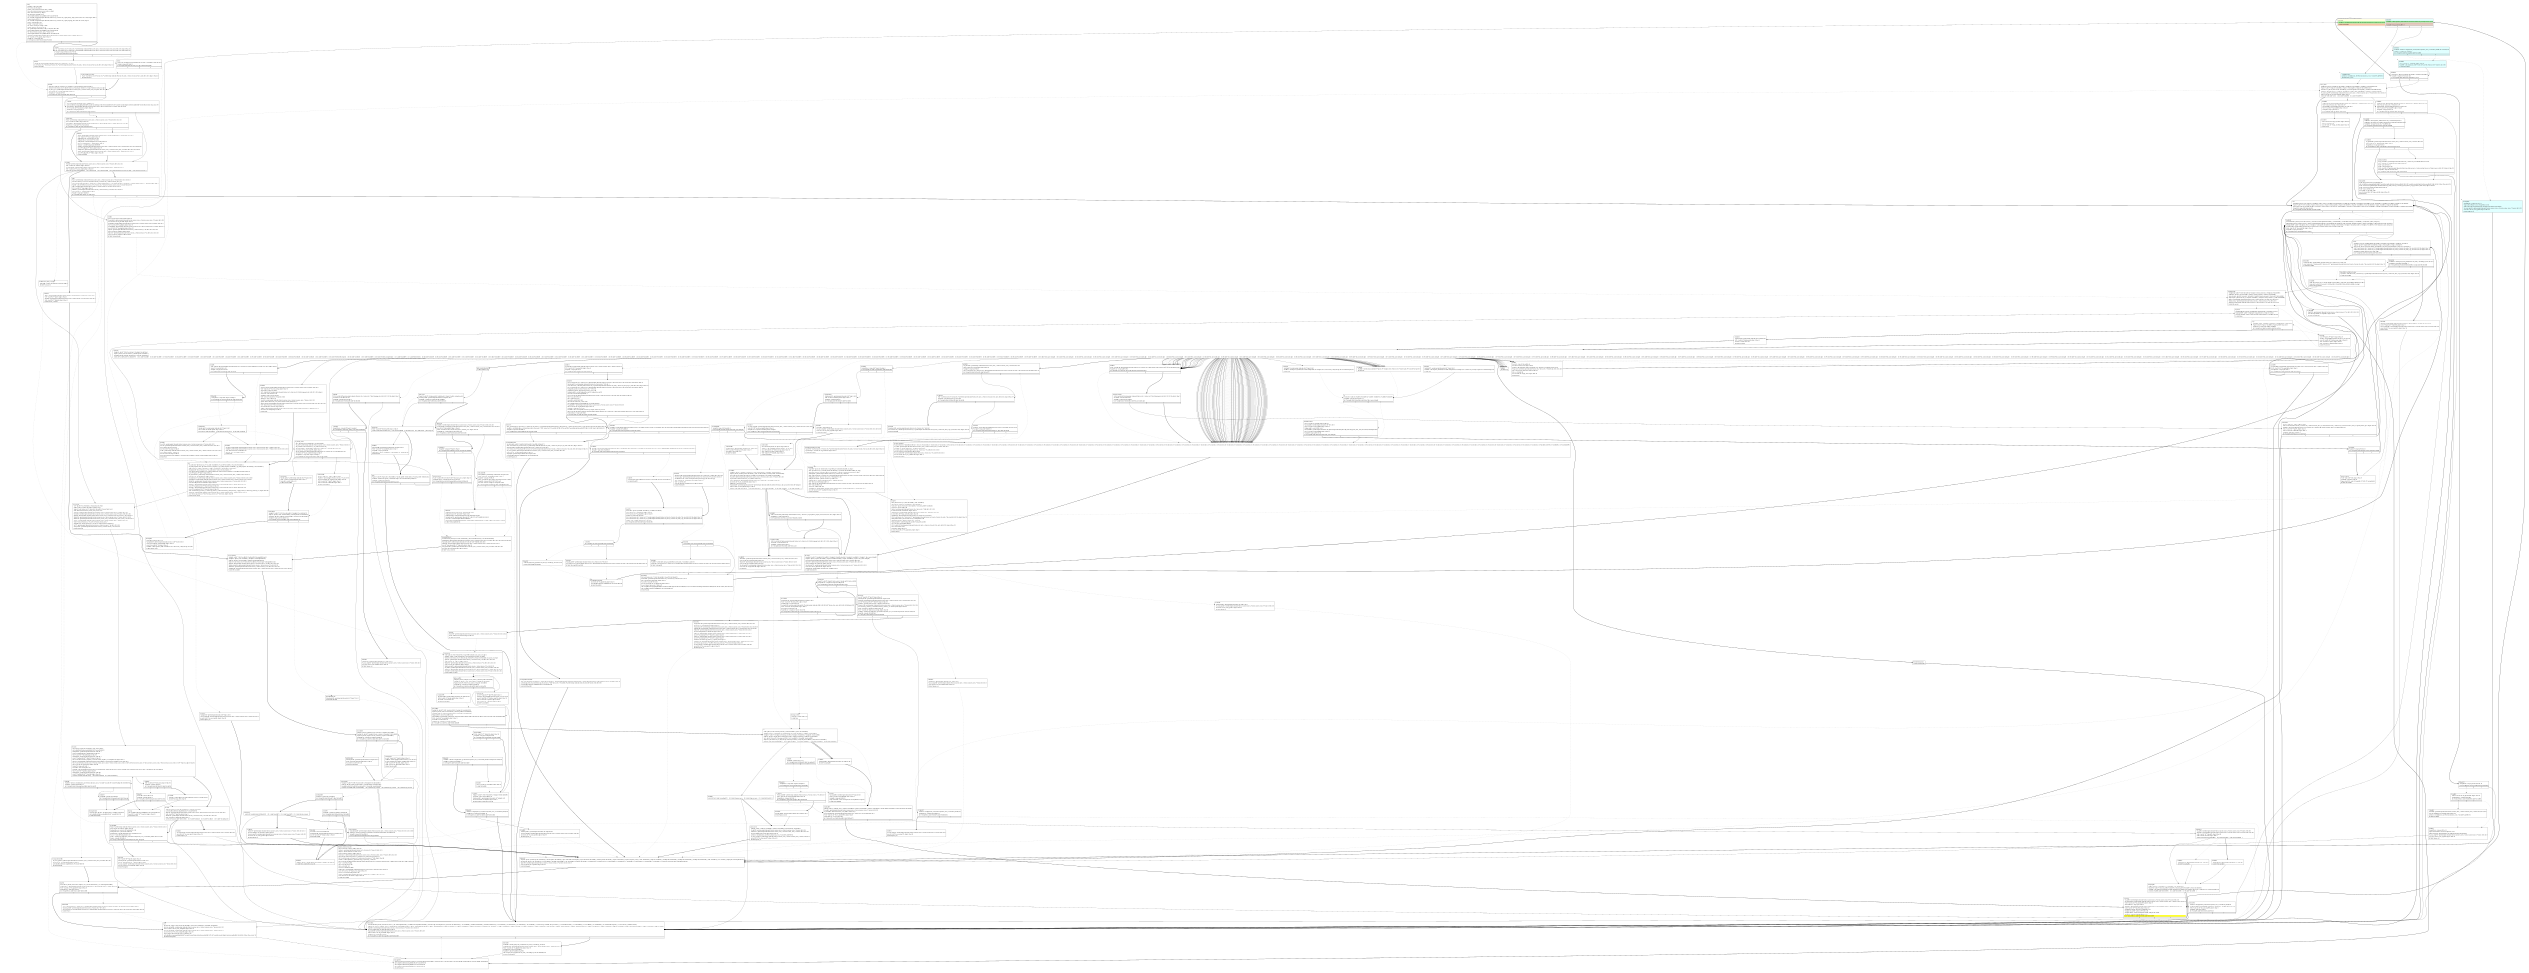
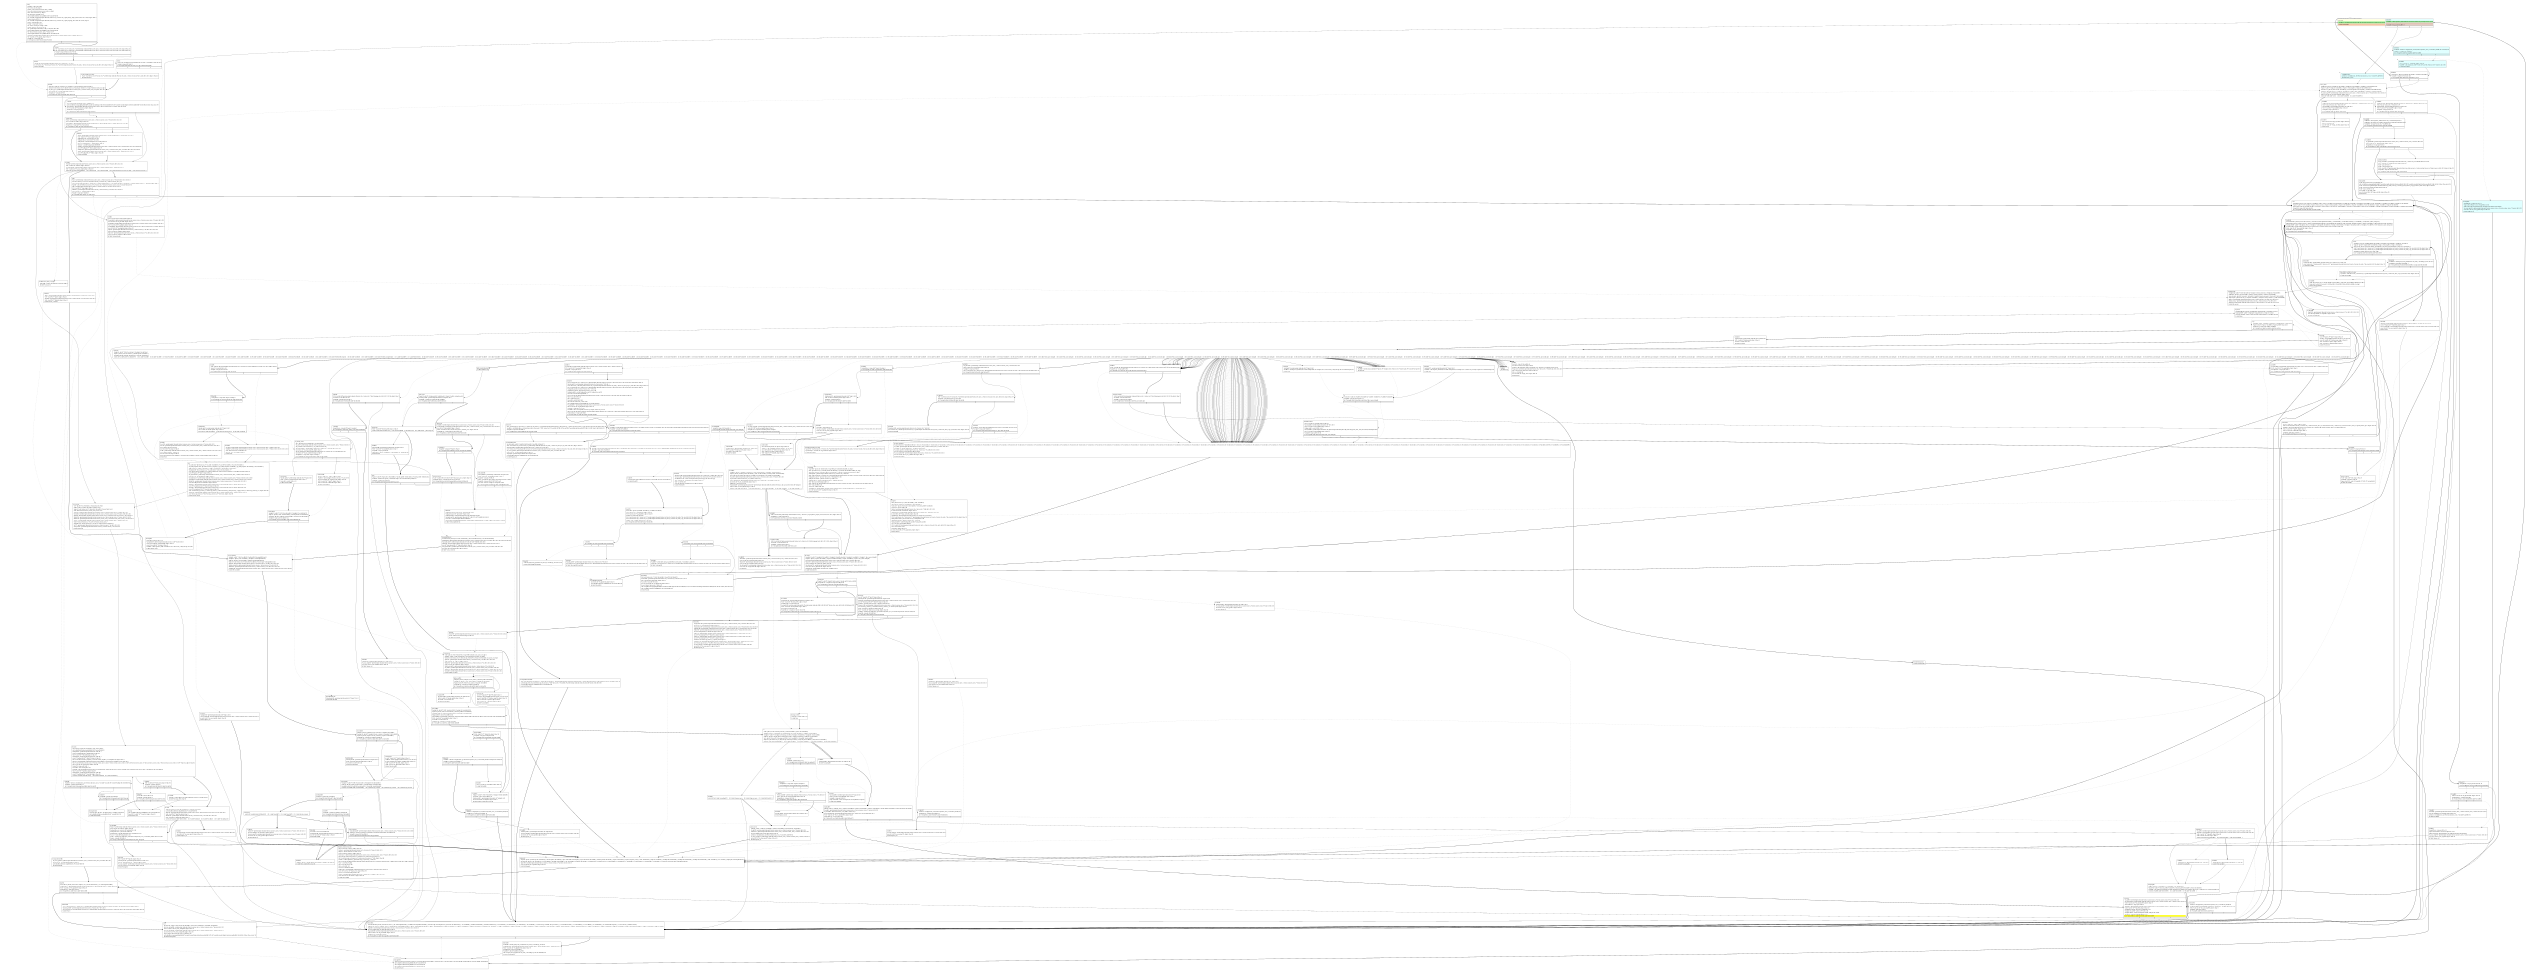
node "sw.bb238:": removed
